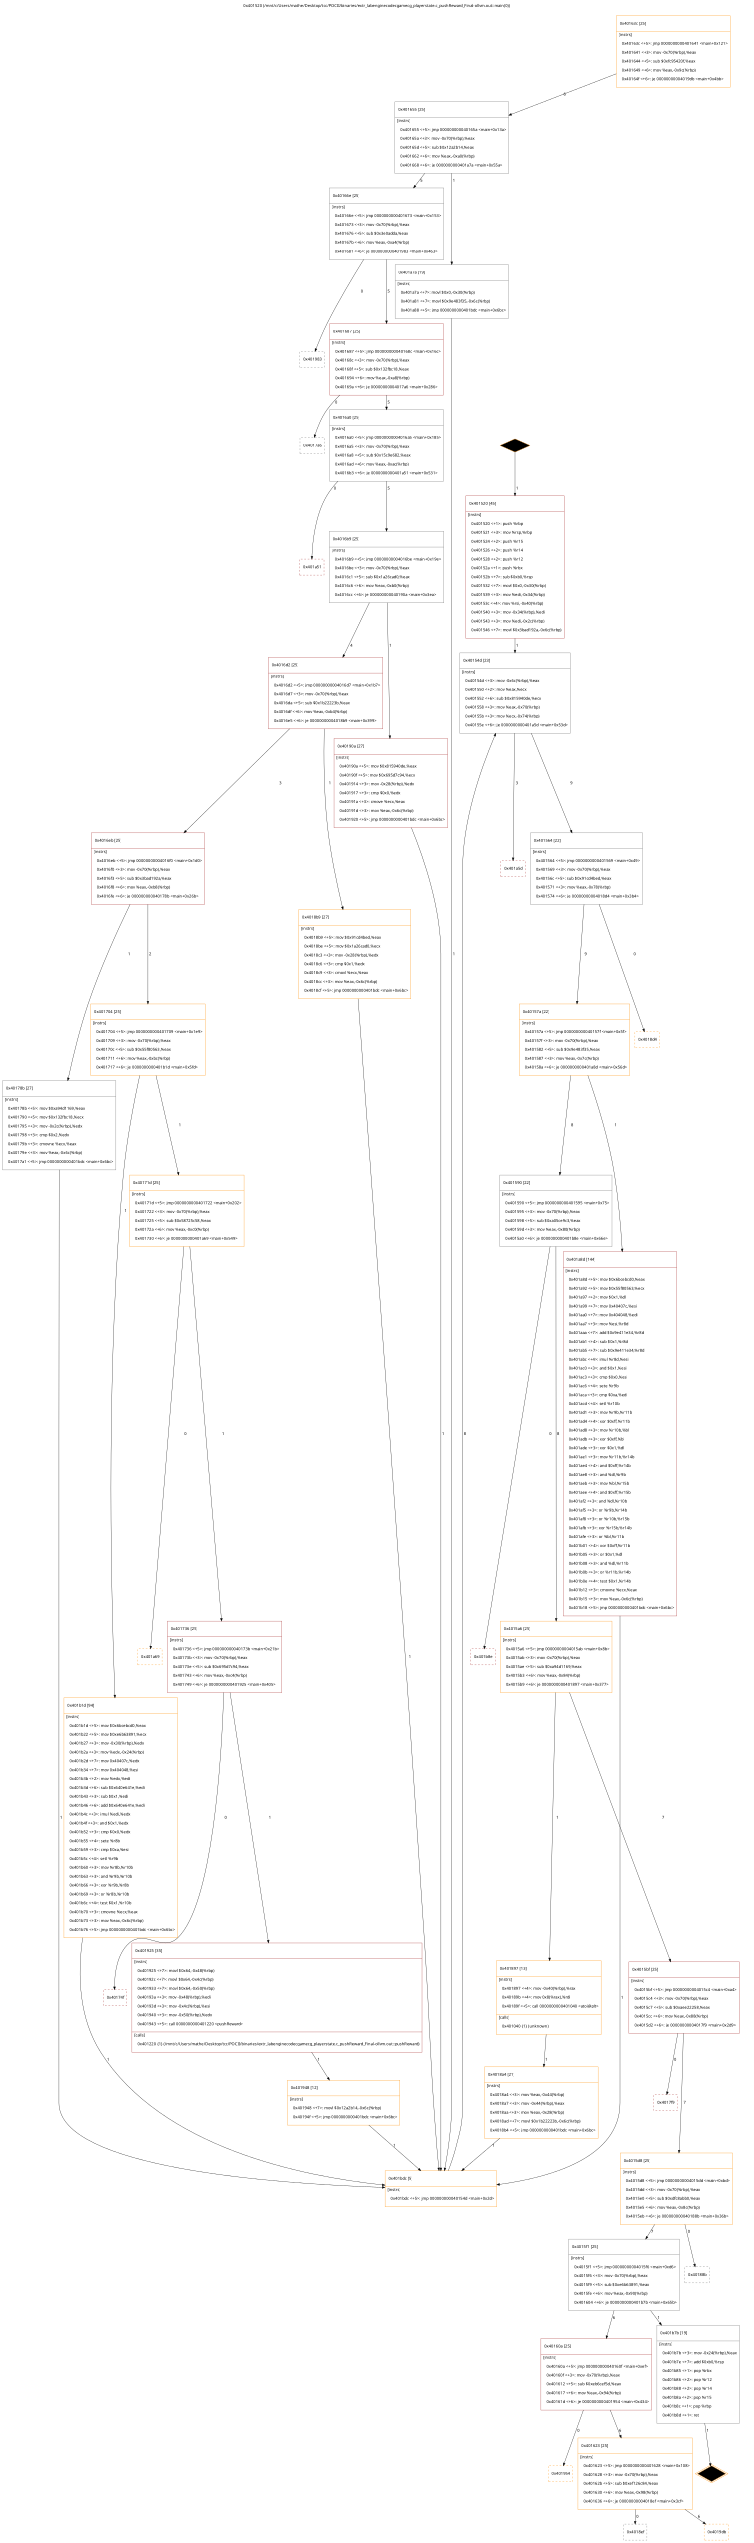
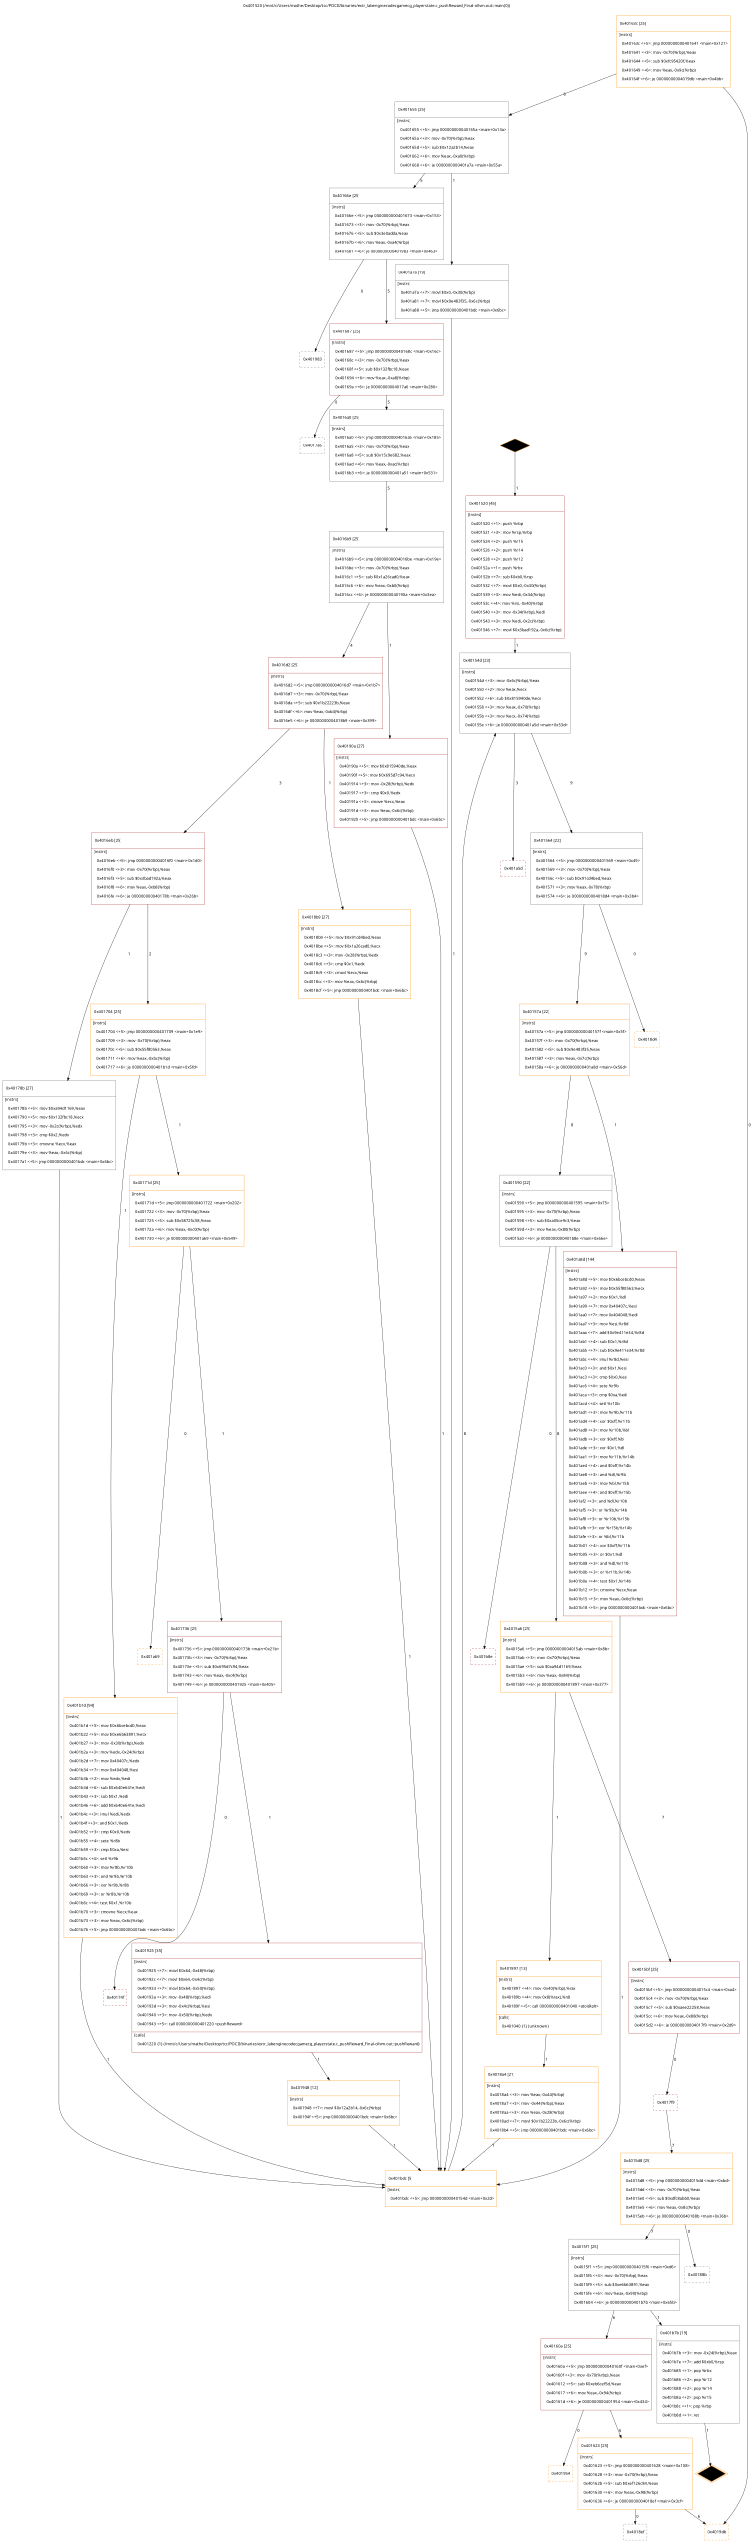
node "0x401a51": removed
edge "0x40163c [25]" -> "0x4019db": added, label "0"
edge "0x4015bf [25]" -> "0x4015d8 [25]": now "0x4017f9" -> "0x4015d8 [25]"
